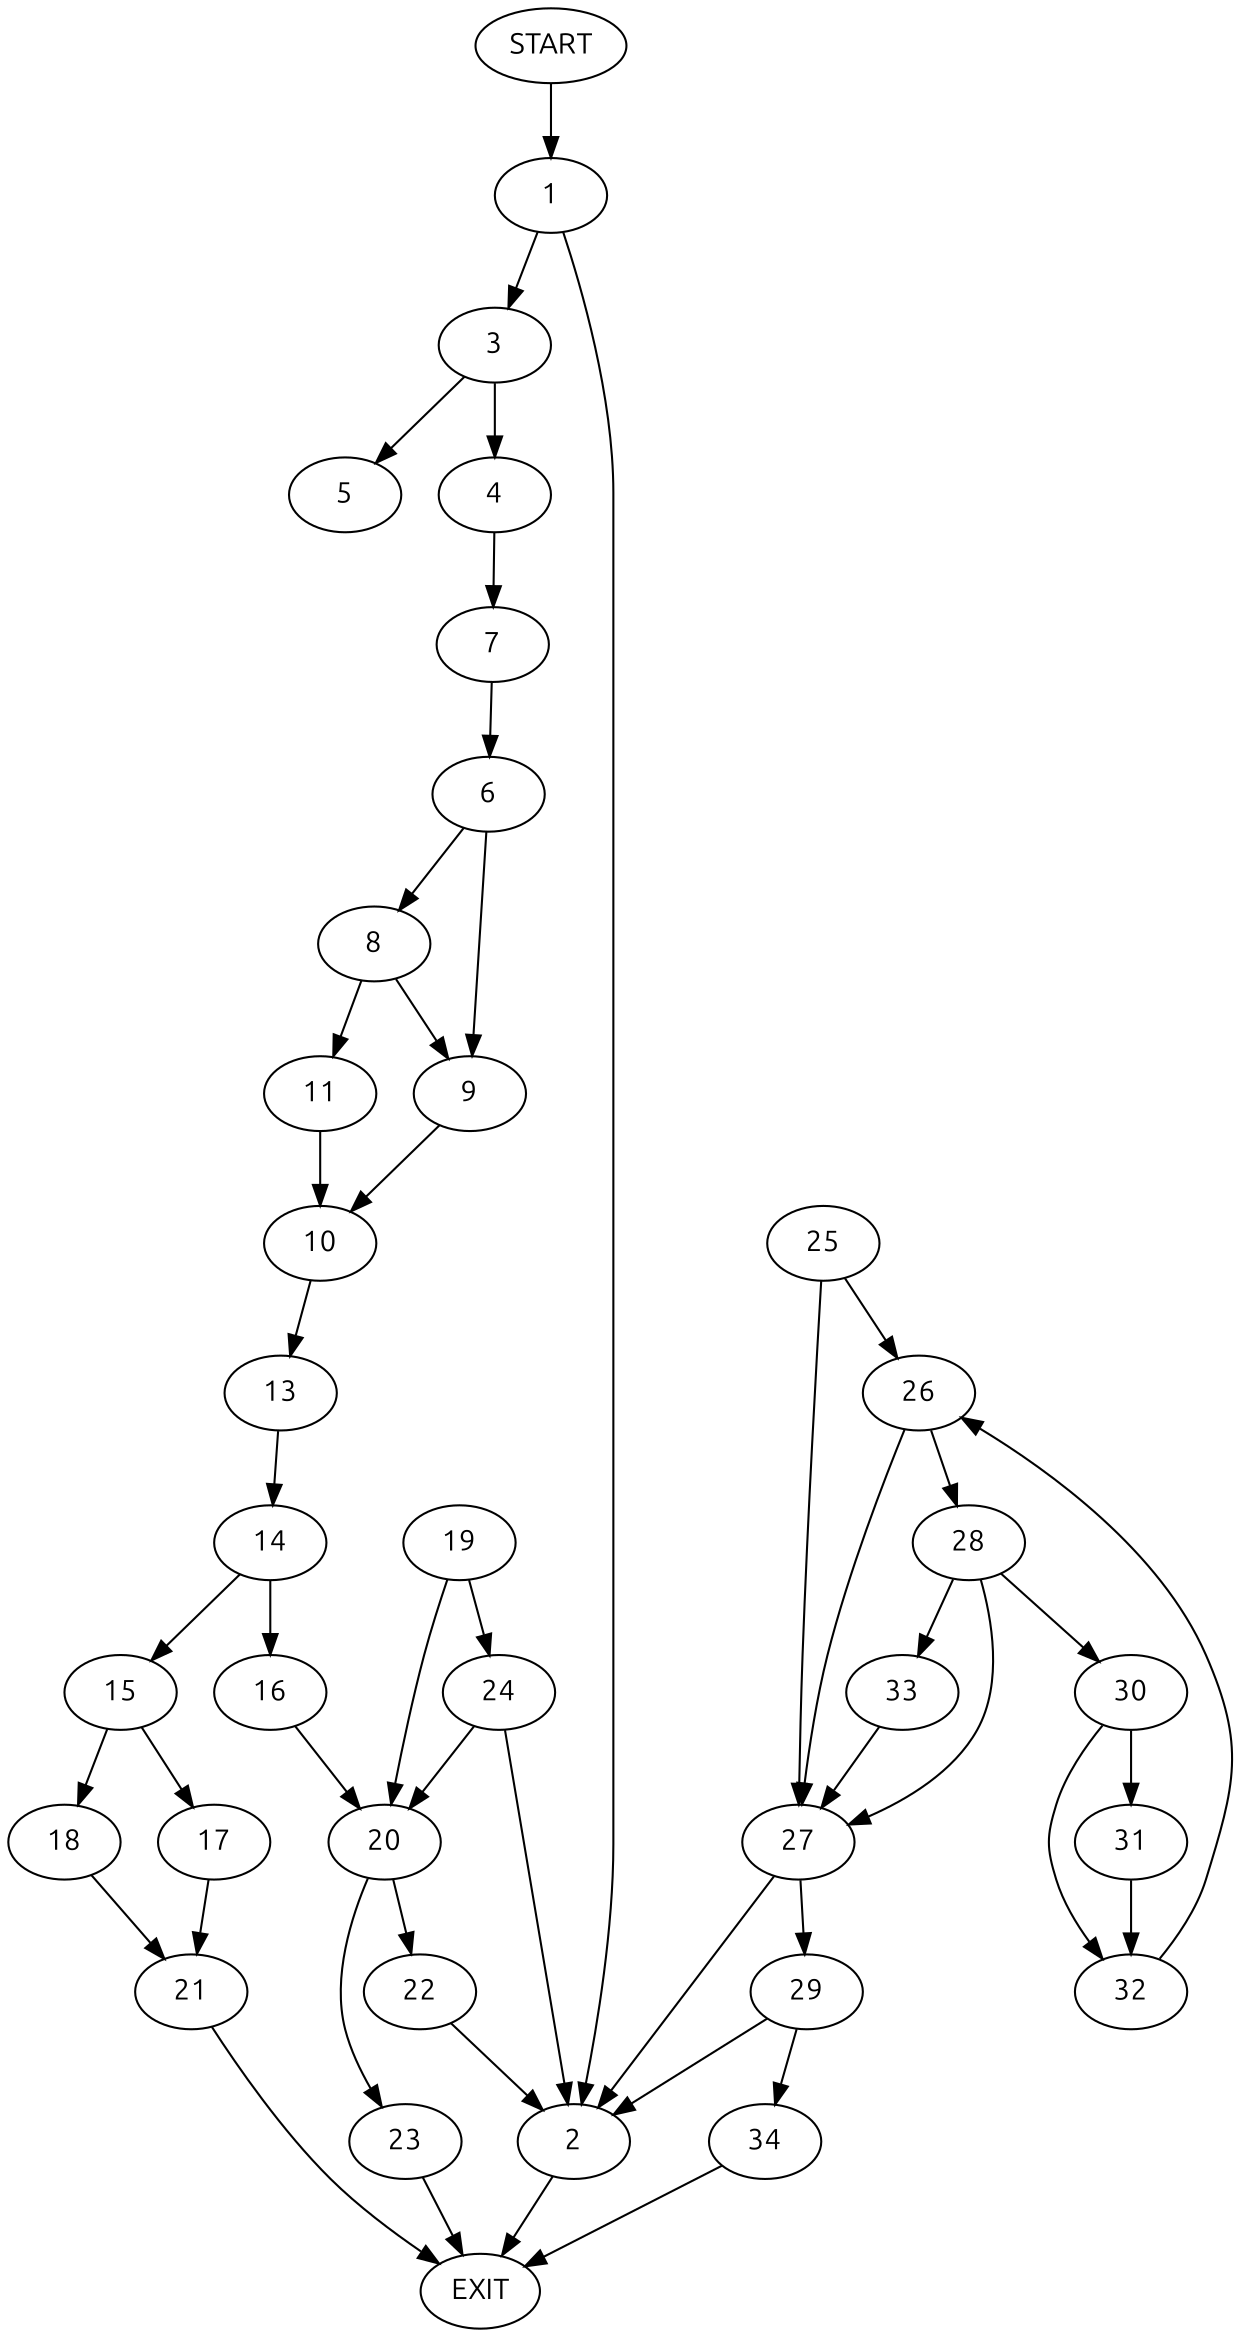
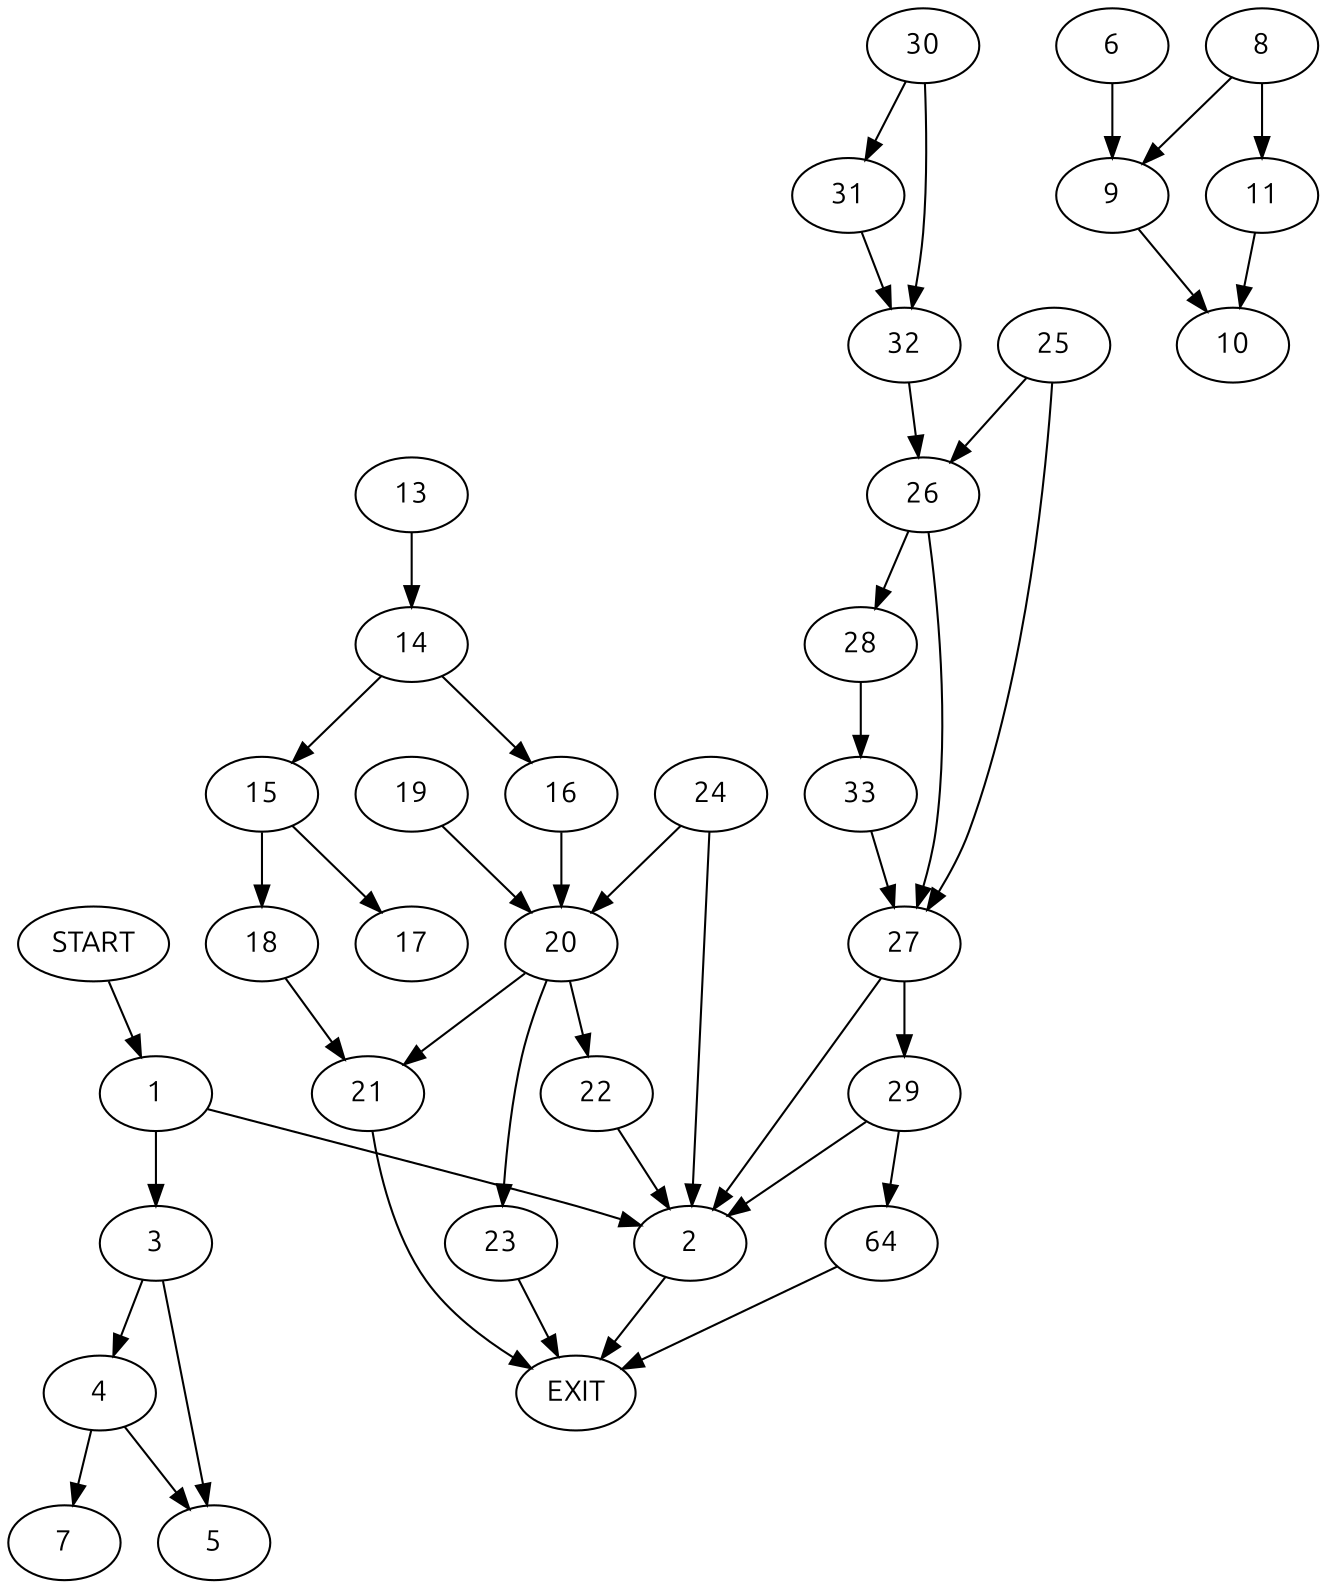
edge "7" -> "6": removed
edge "6" -> "8": removed
edge "10" -> "13": removed
edge "4" -> "5": added
edge "19" -> "24": removed
edge "28" -> "30": removed
edge "28" -> "27": removed
edge "17" -> "21": now "20" -> "21"
node "34": label "34" -> "64"
